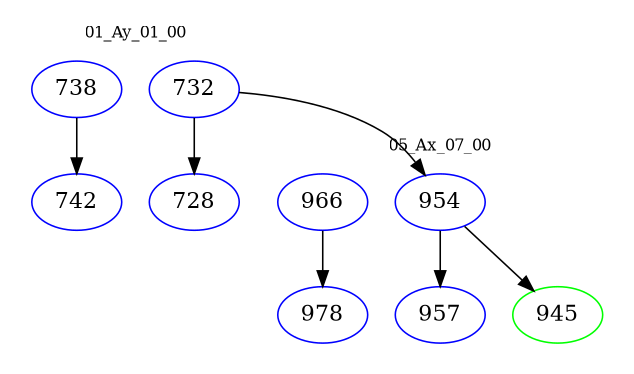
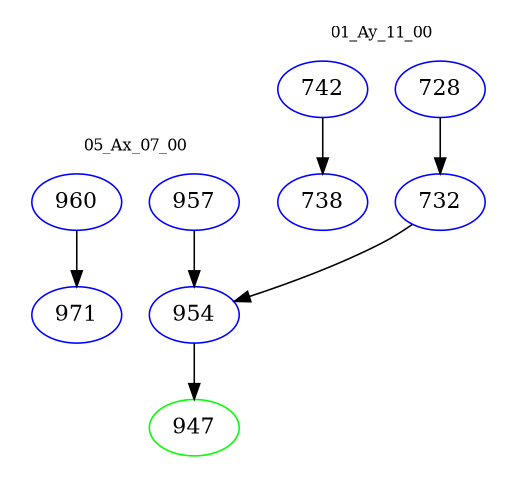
cluster "01_Ay_01_00": label "01_Ay_01_00" -> "01_Ay_11_00"
edge "738" -> "742": reversed
edge "732" -> "728": reversed
node "966": label "966" -> "960"
edge "954" -> "957": reversed
node "978": label "978" -> "971"
node "945": label "945" -> "947"
